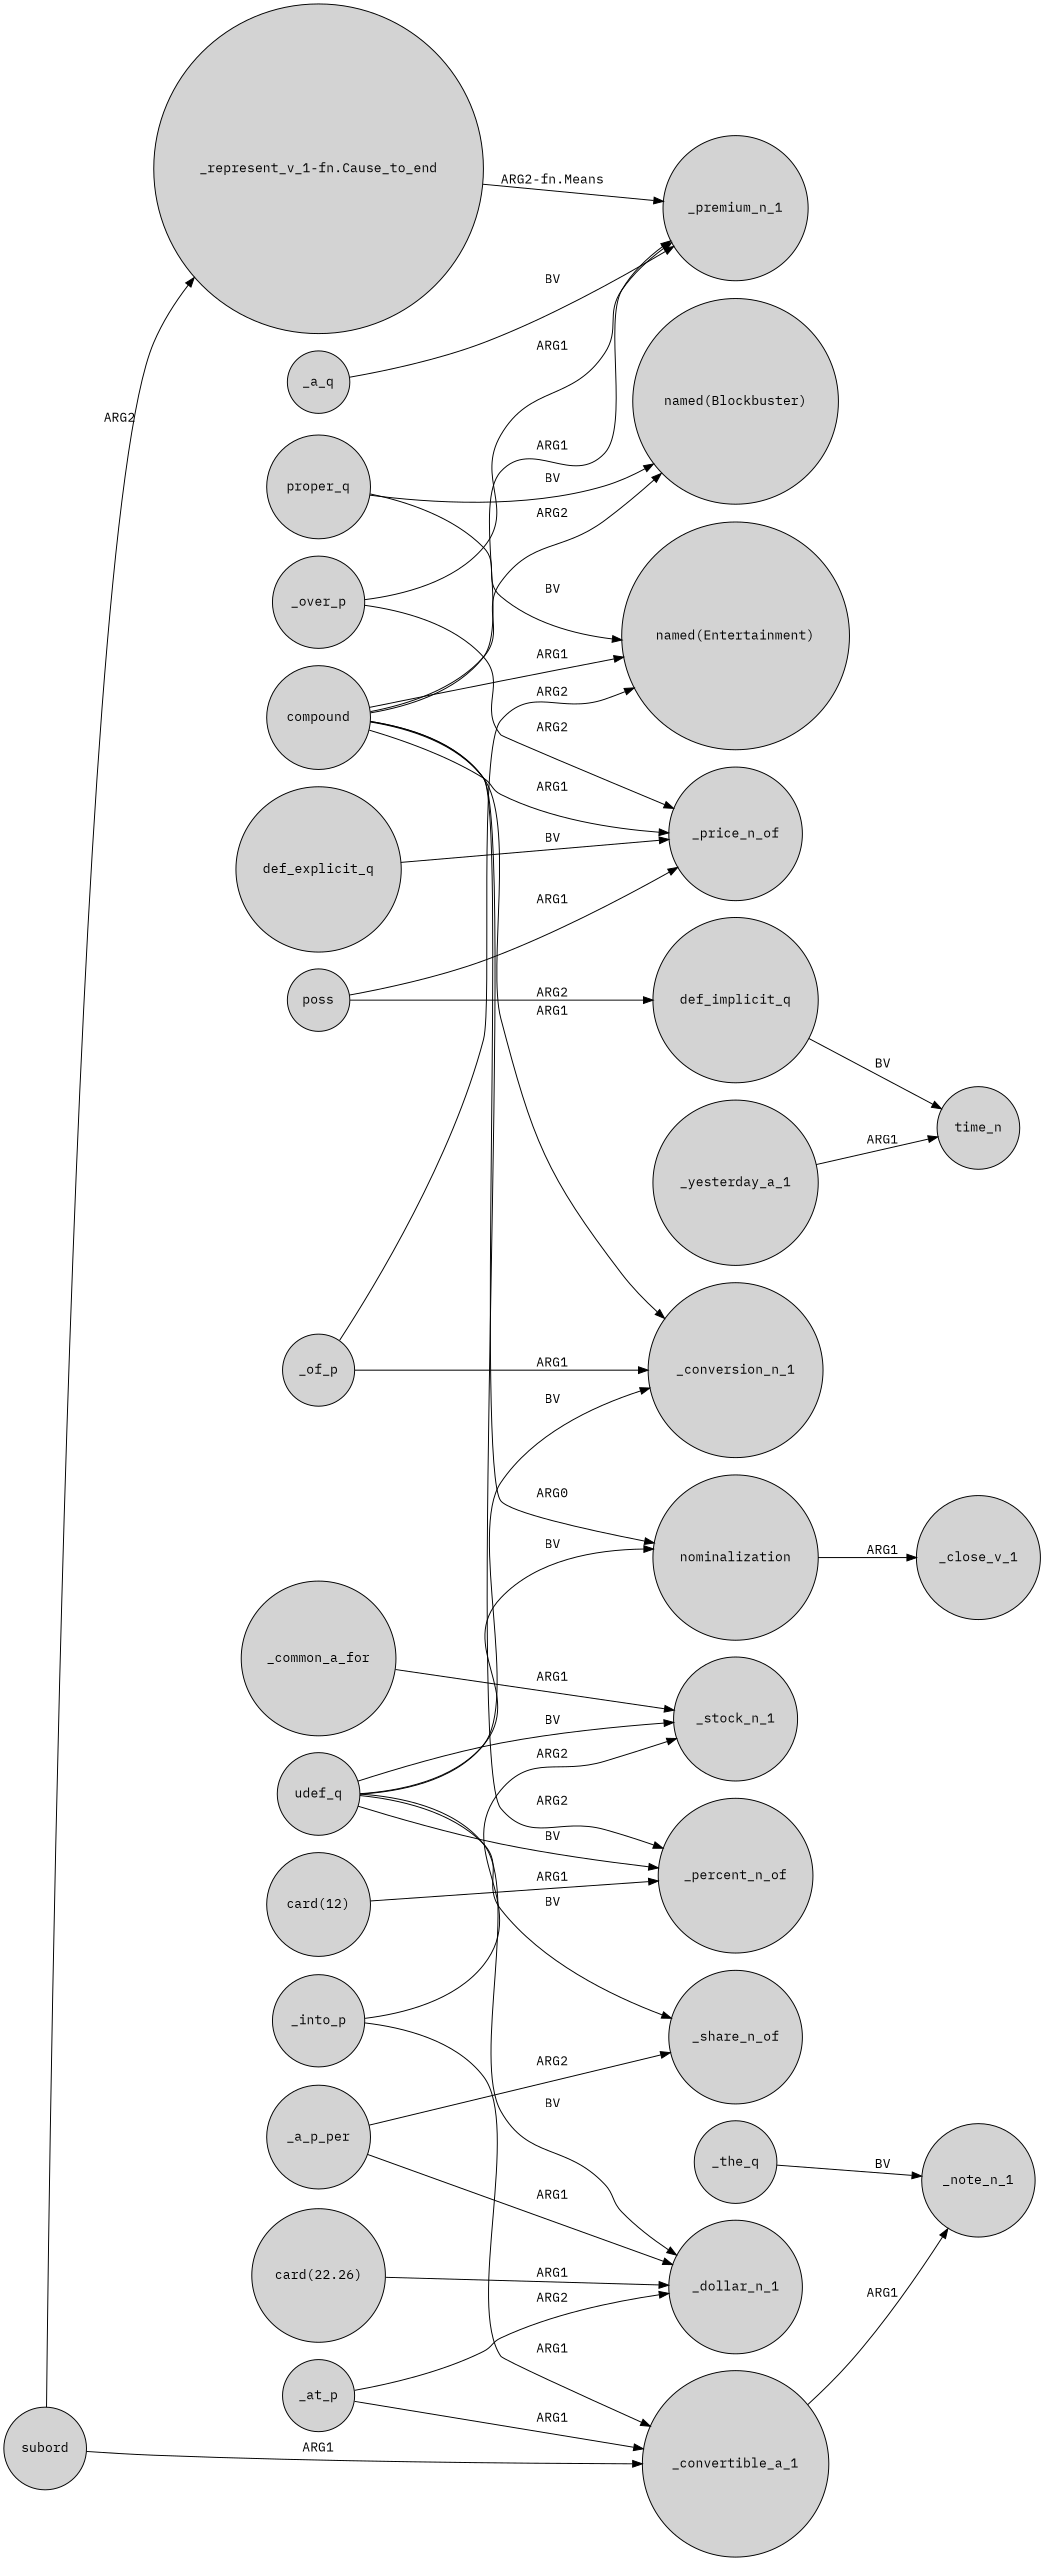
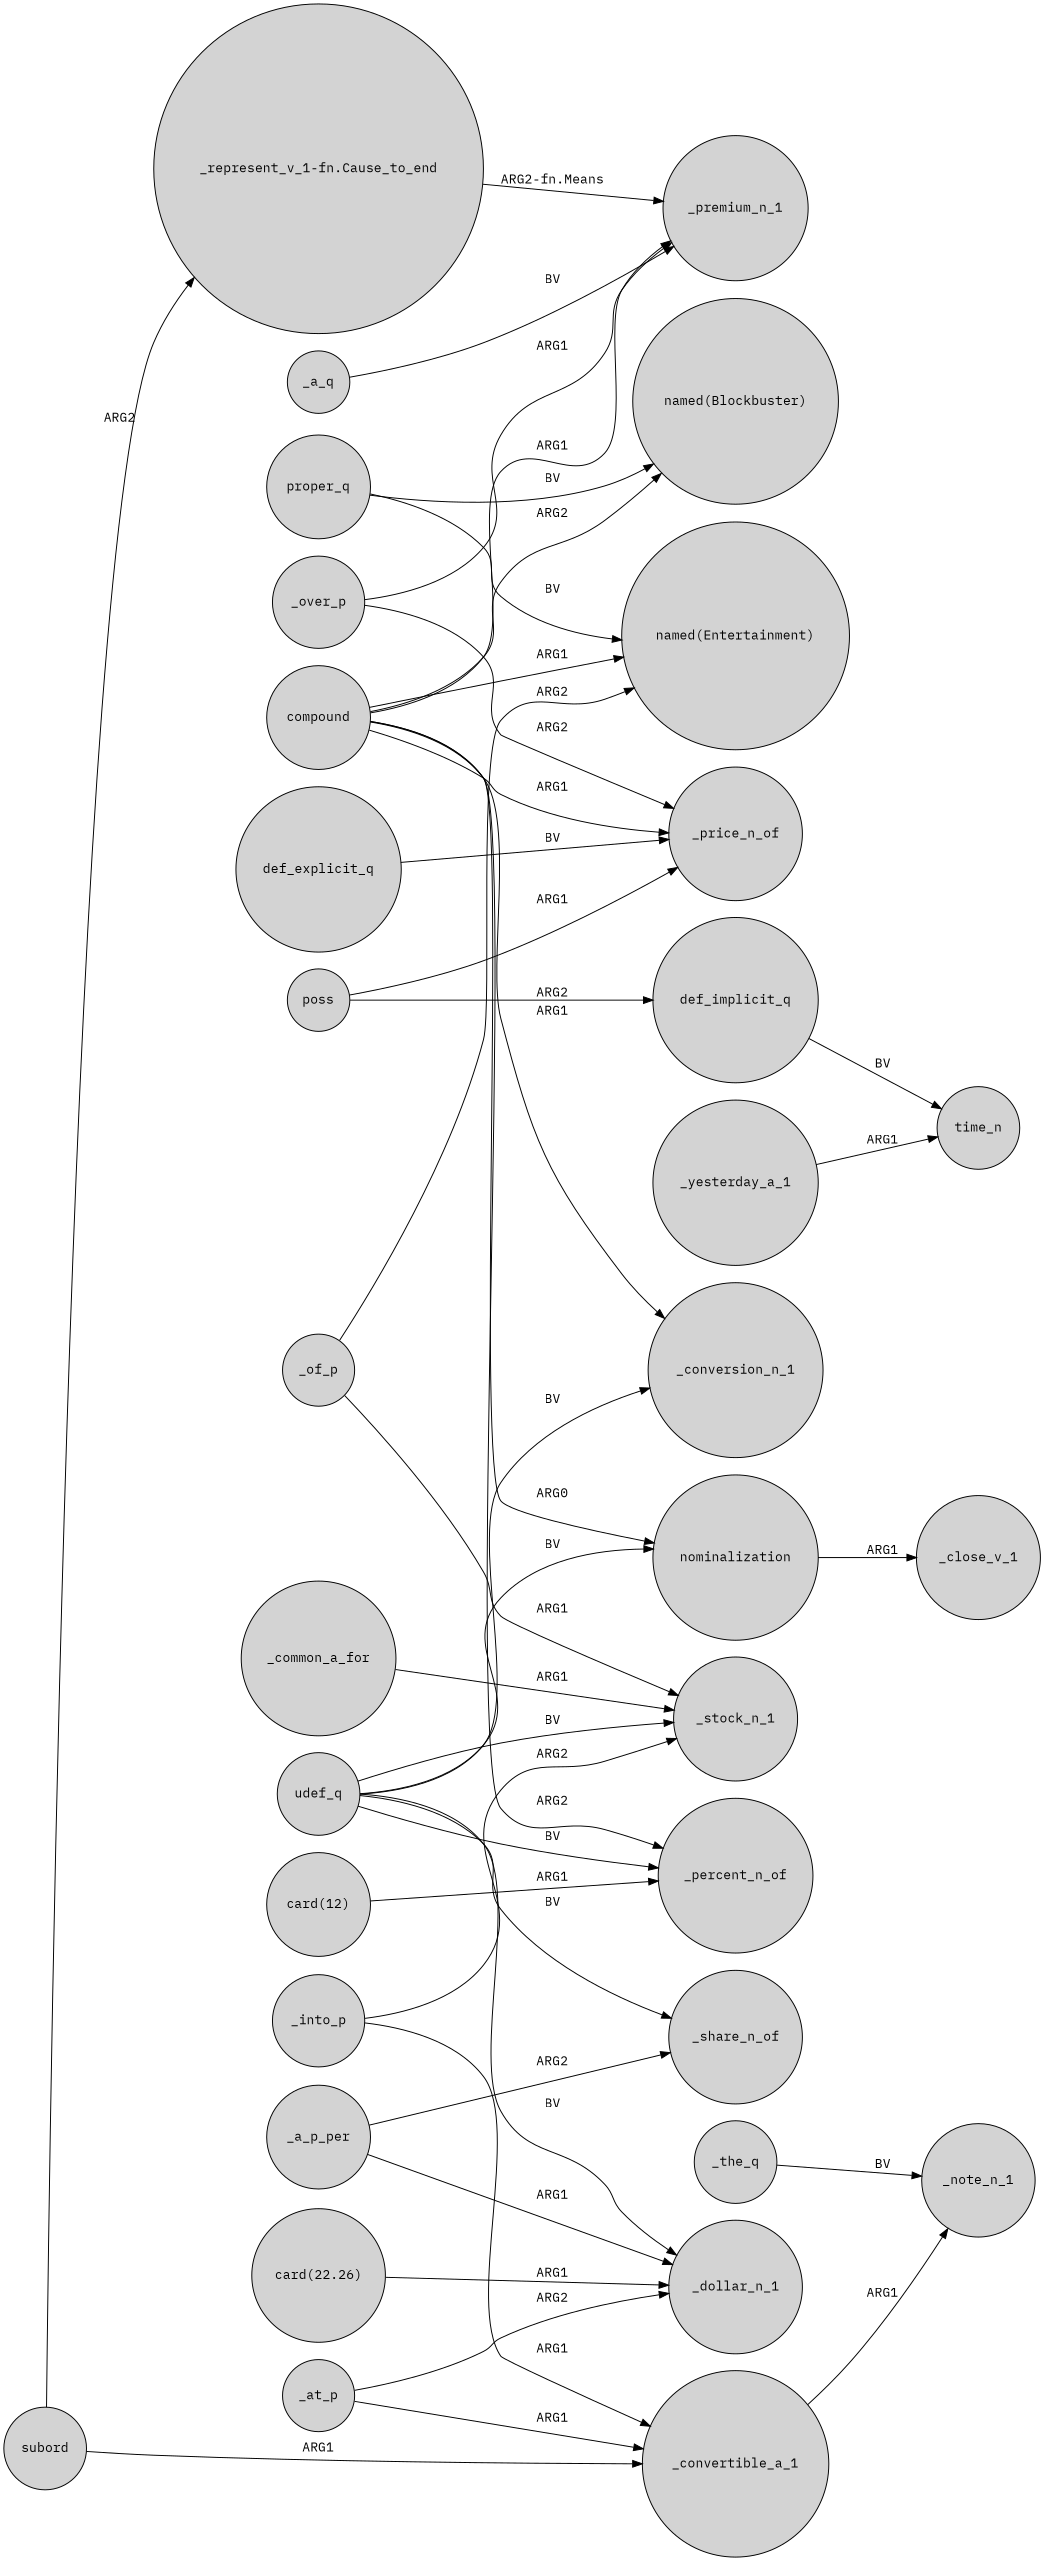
edge "_of_p" -> "_conversion_n_1": now "_of_p" -> "_stock_n_1"
